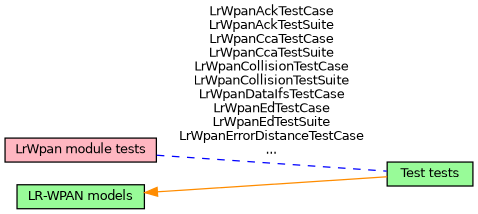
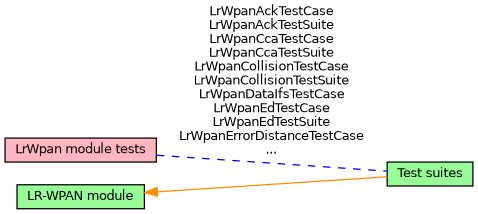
node "Test tests": label "Test tests" -> "Test suites"
node "LR-WPAN models": label "LR-WPAN models" -> "LR-WPAN module"
